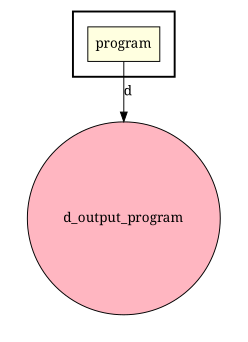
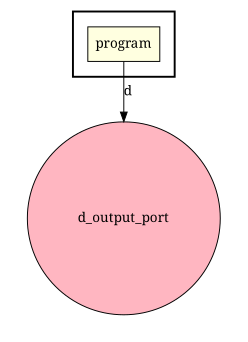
node "d_output_program": label "d_output_program" -> "d_output_port"
